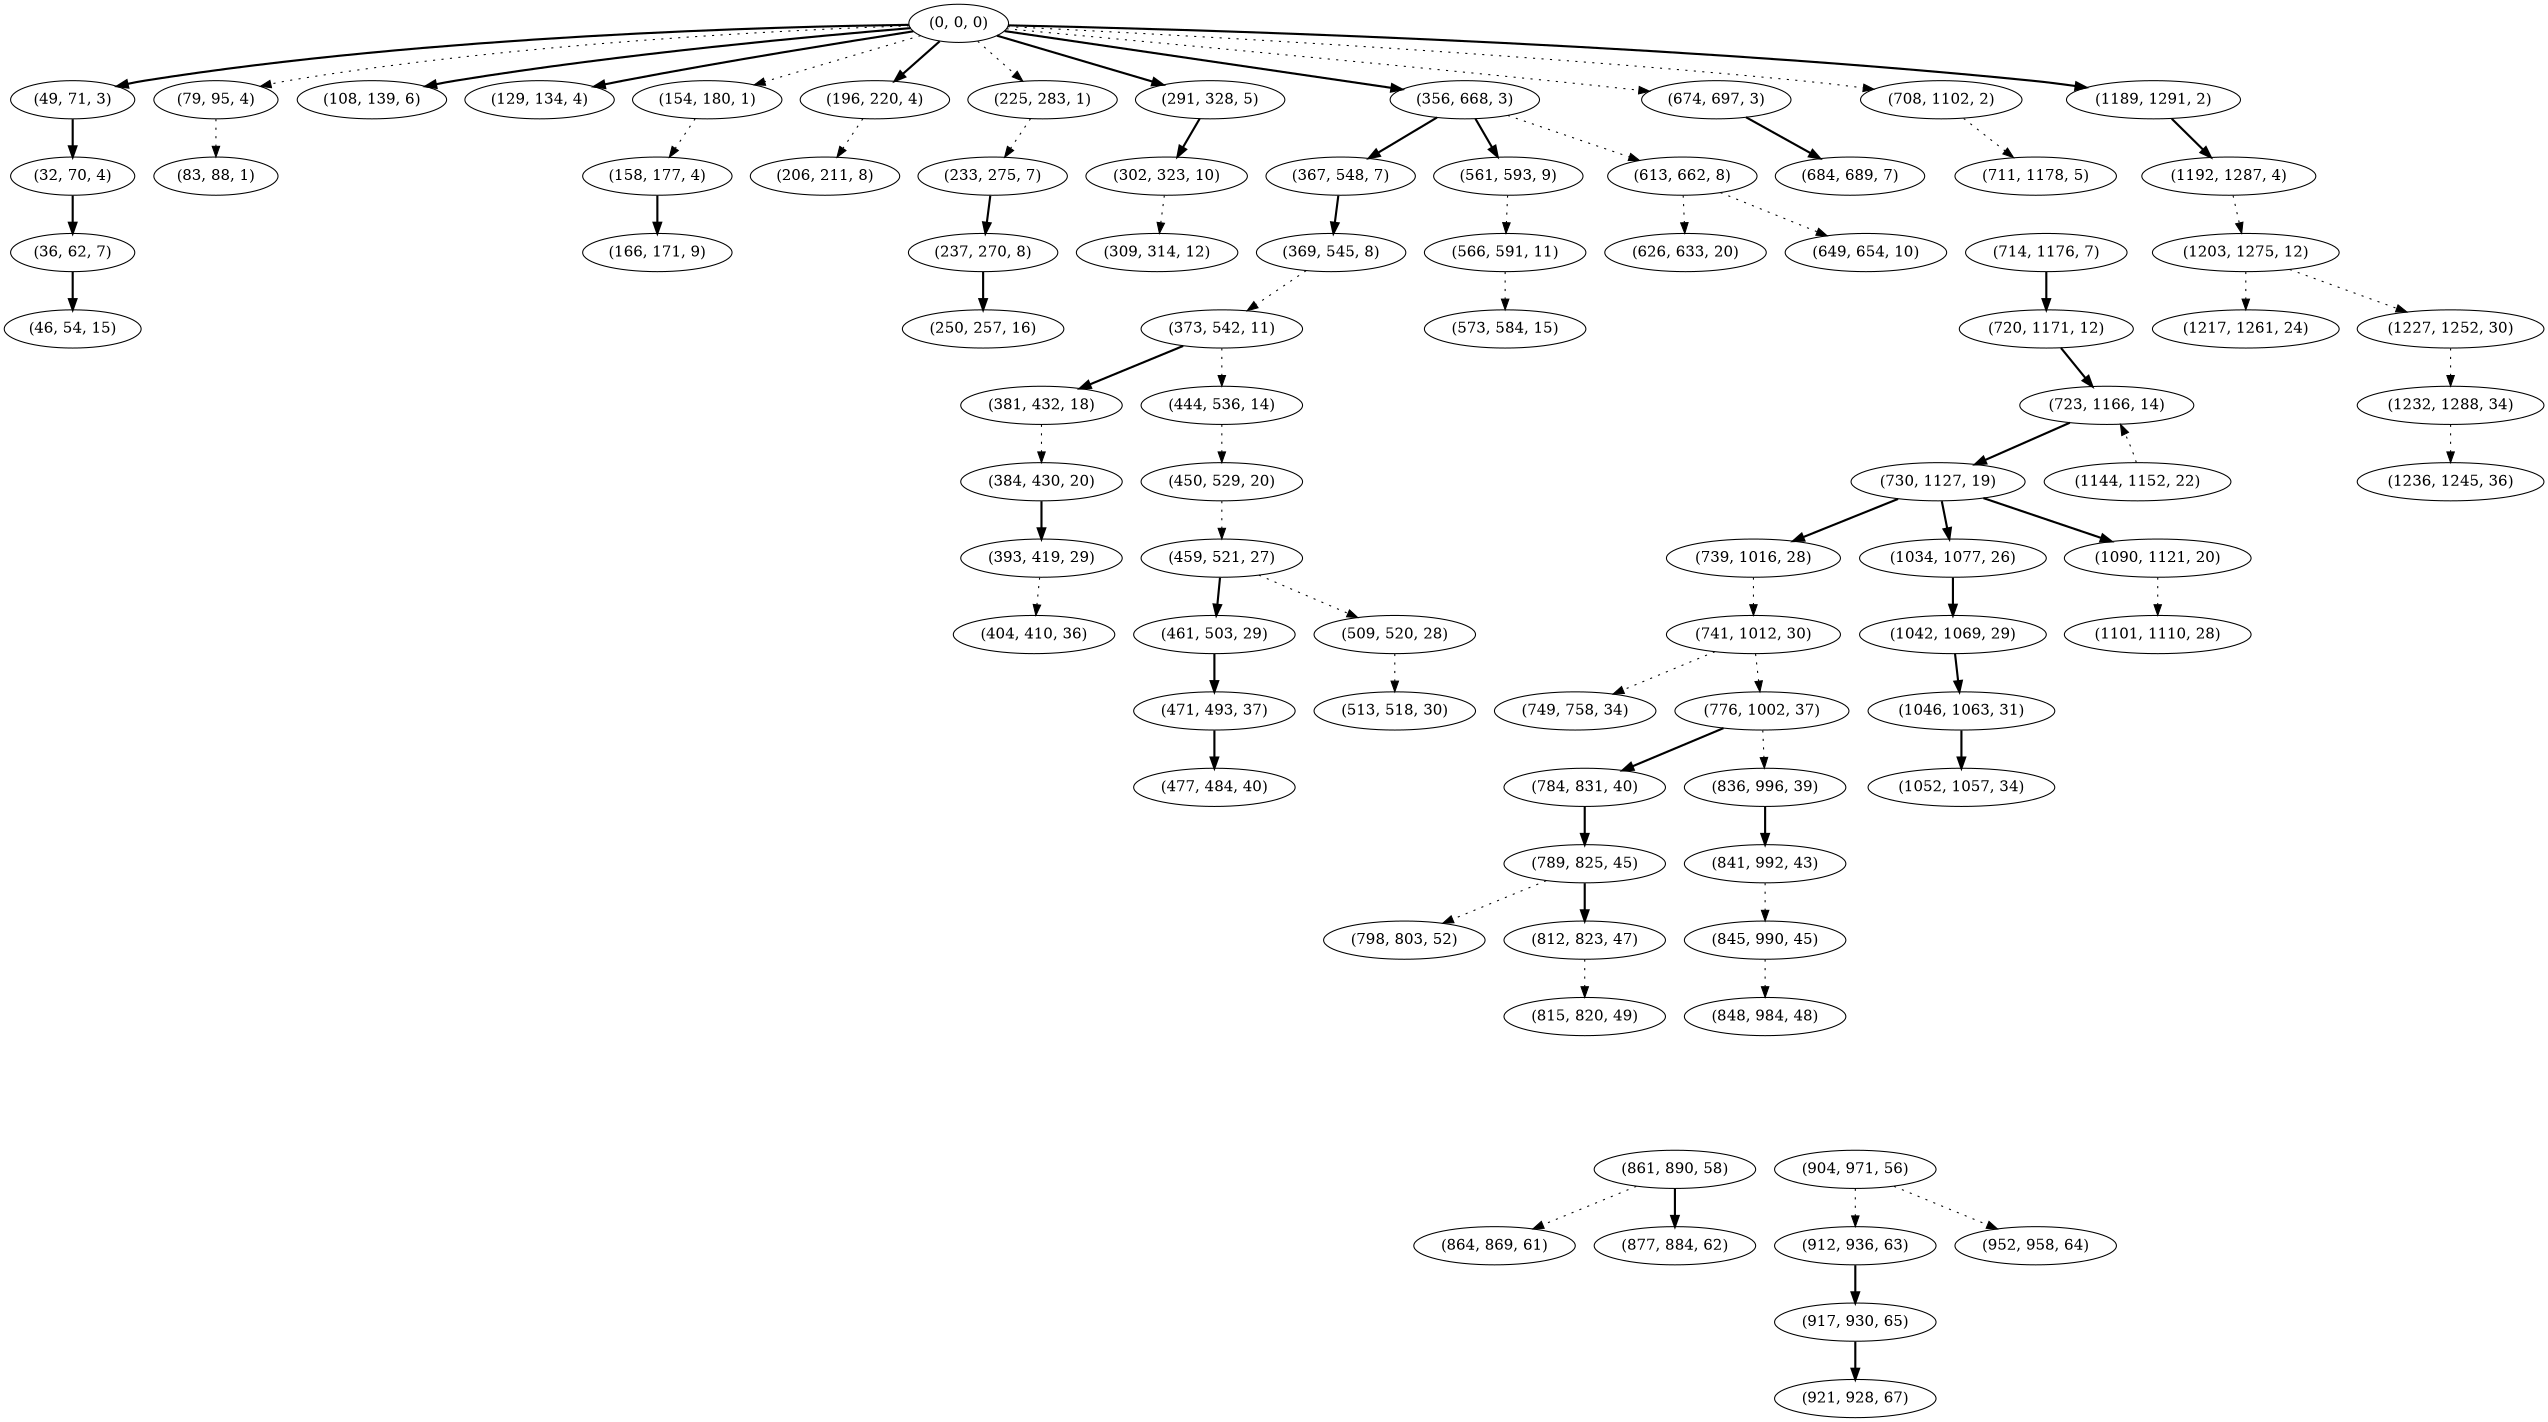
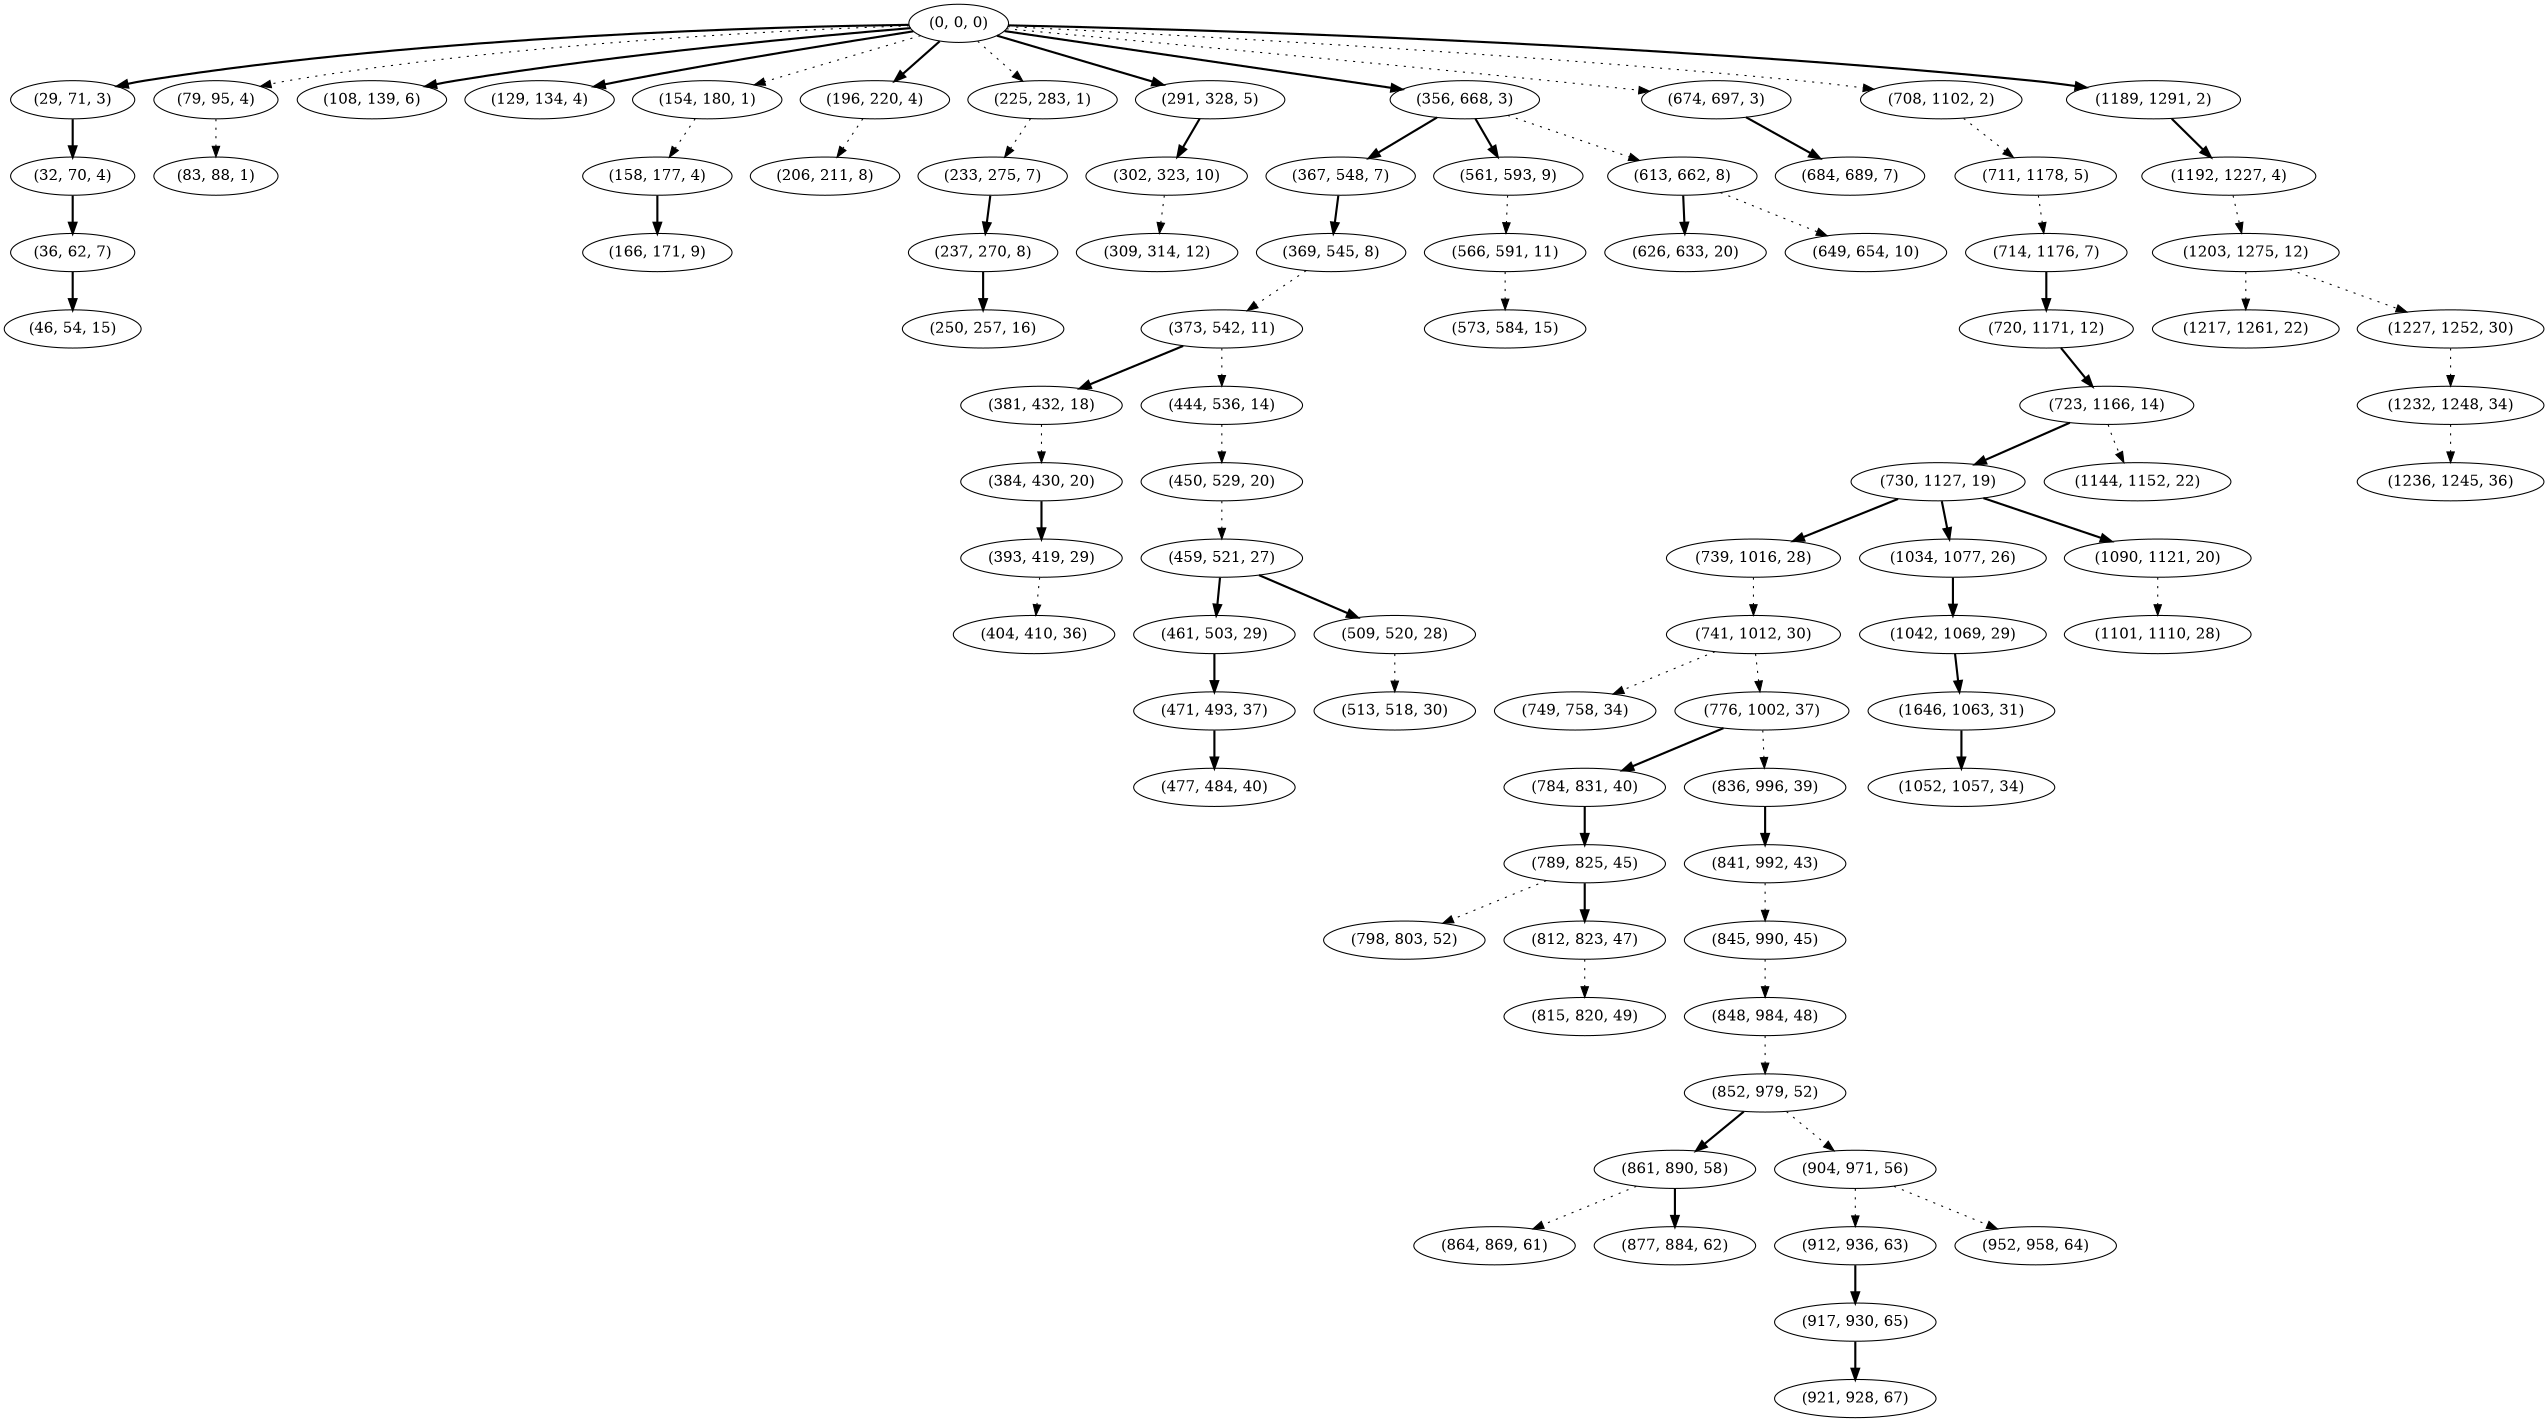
node "(49, 71, 3)": label "(49, 71, 3)" -> "(29, 71, 3)"
node "(1192, 1287, 4)": label "(1192, 1287, 4)" -> "(1192, 1227, 4)"
edge "(613, 662, 8)" -> "(626, 633, 20)": style dotted -> bold
edge "(711, 1178, 5)" -> "(714, 1176, 7)": added
node "(1217, 1261, 24)": label "(1217, 1261, 24)" -> "(1217, 1261, 22)"
node "(1232, 1288, 34)": label "(1232, 1288, 34)" -> "(1232, 1248, 34)"
edge "(1144, 1152, 22)" -> "(723, 1166, 14)": reversed
edge "(459, 521, 27)" -> "(509, 520, 28)": style dotted -> bold
node "(1046, 1063, 31)": label "(1046, 1063, 31)" -> "(1646, 1063, 31)"
node "(852, 979, 52)": added
